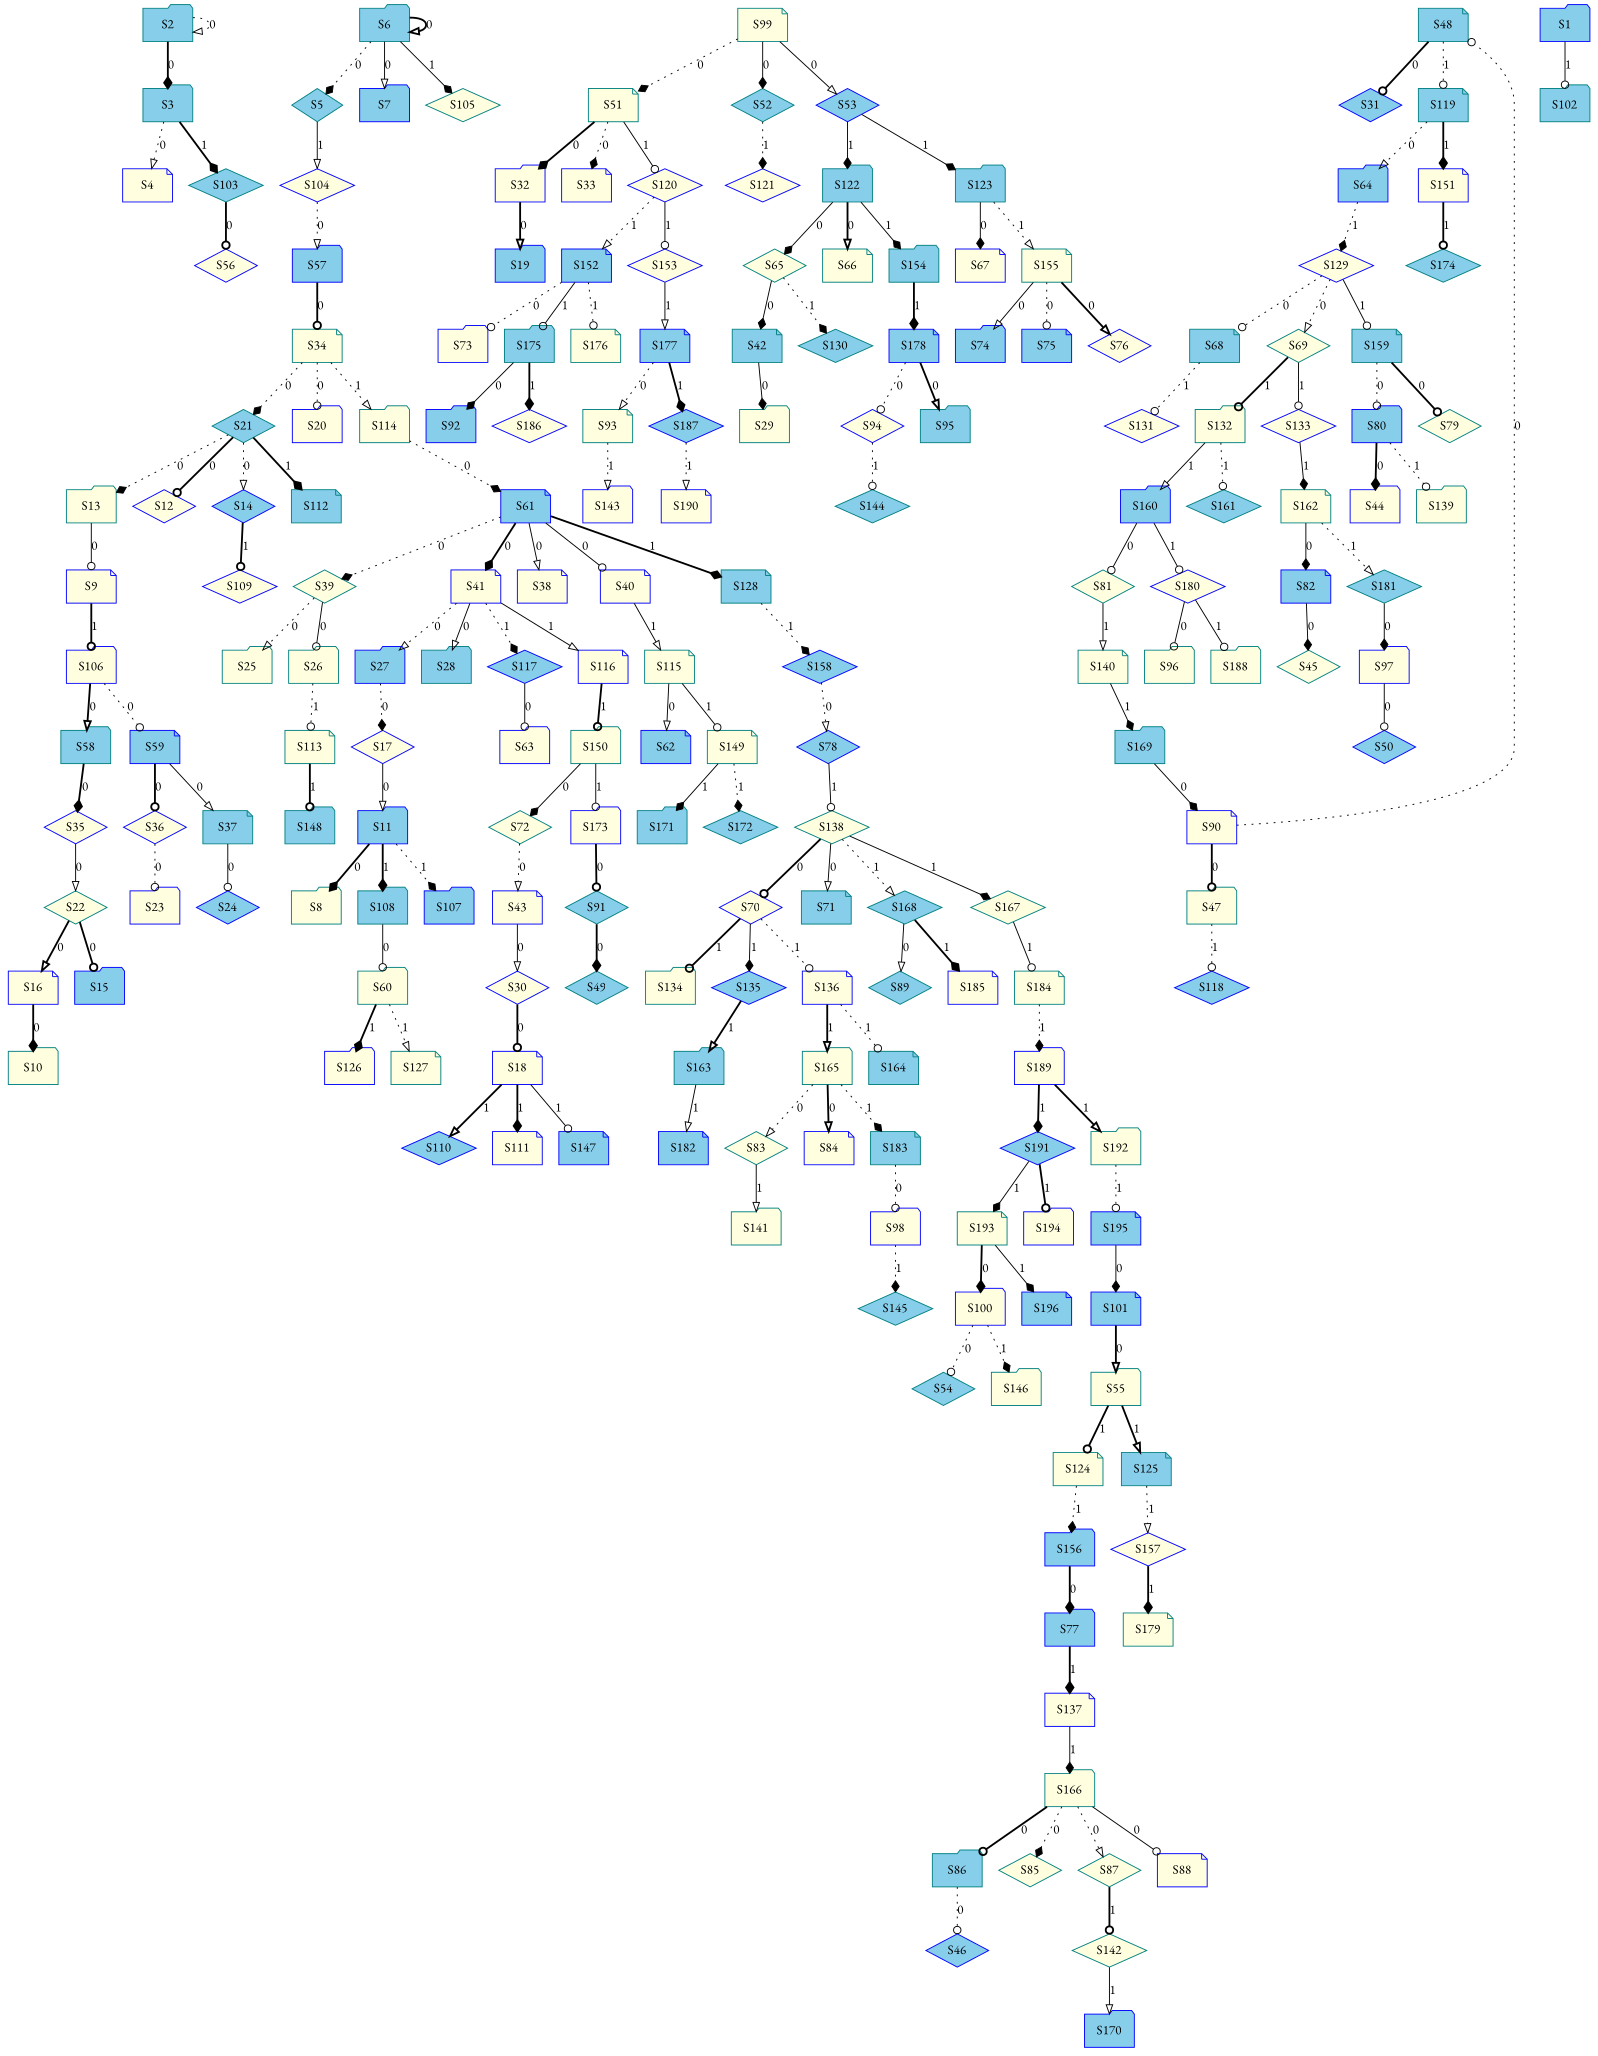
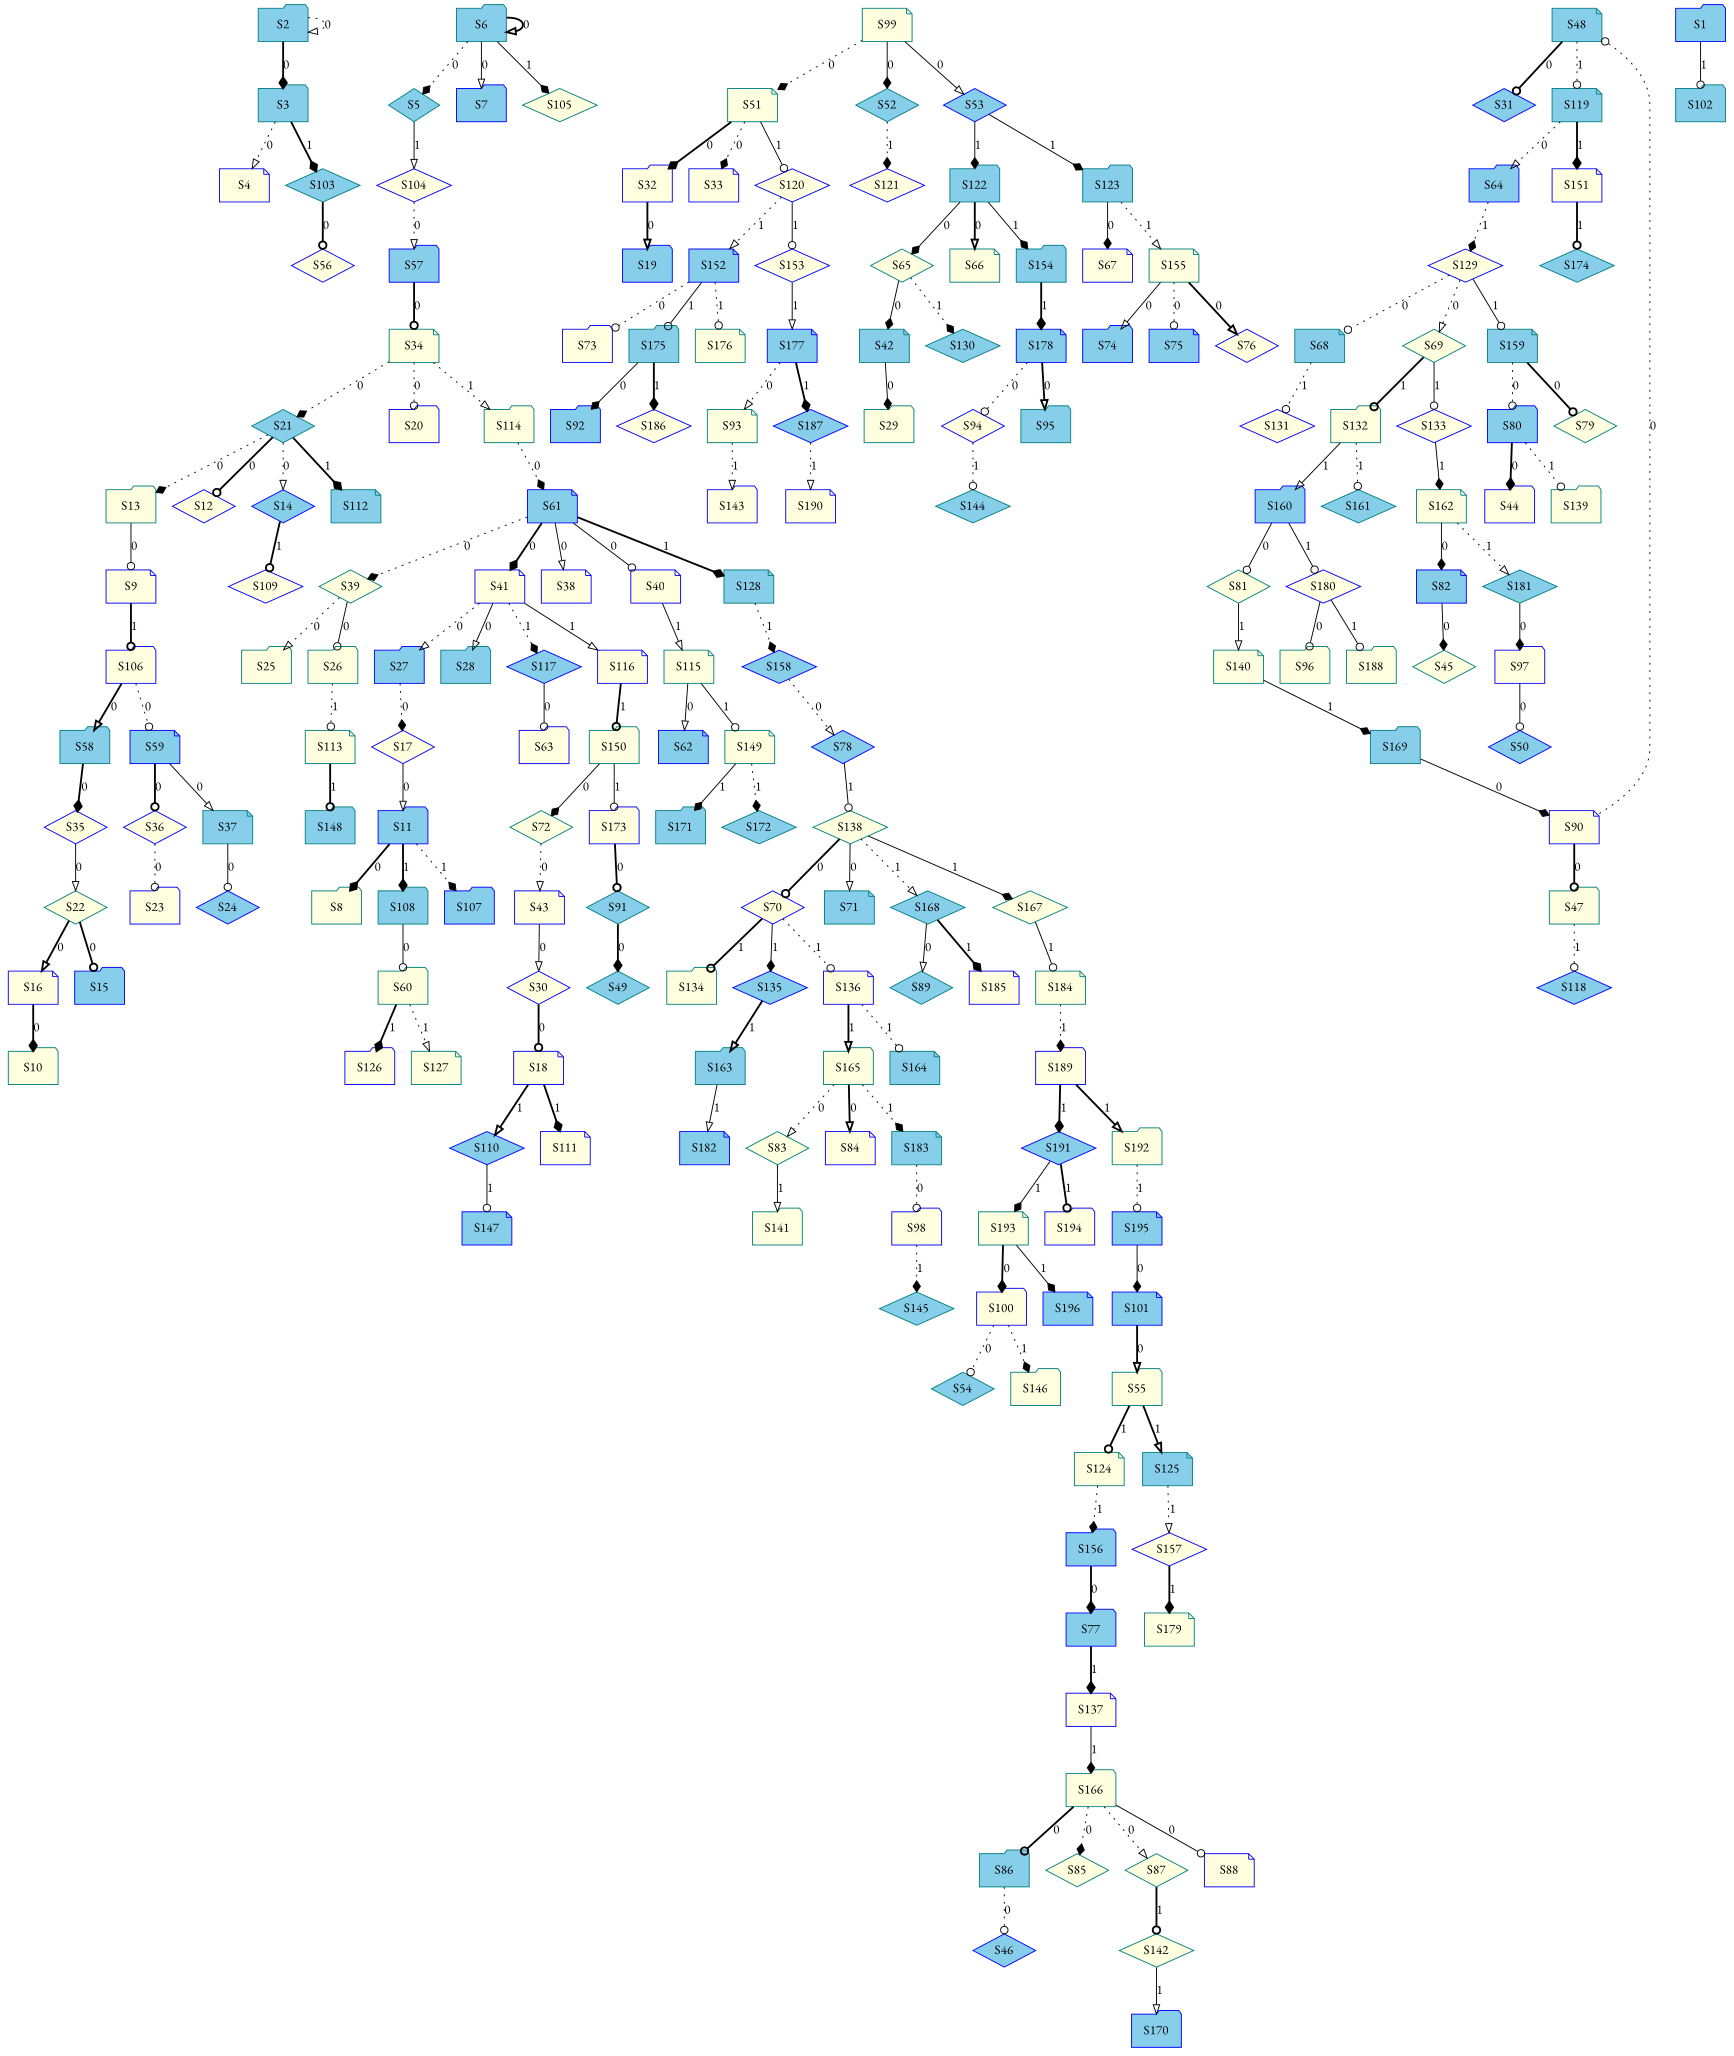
edge "S18" -> "S147": now "S110" -> "S147"
